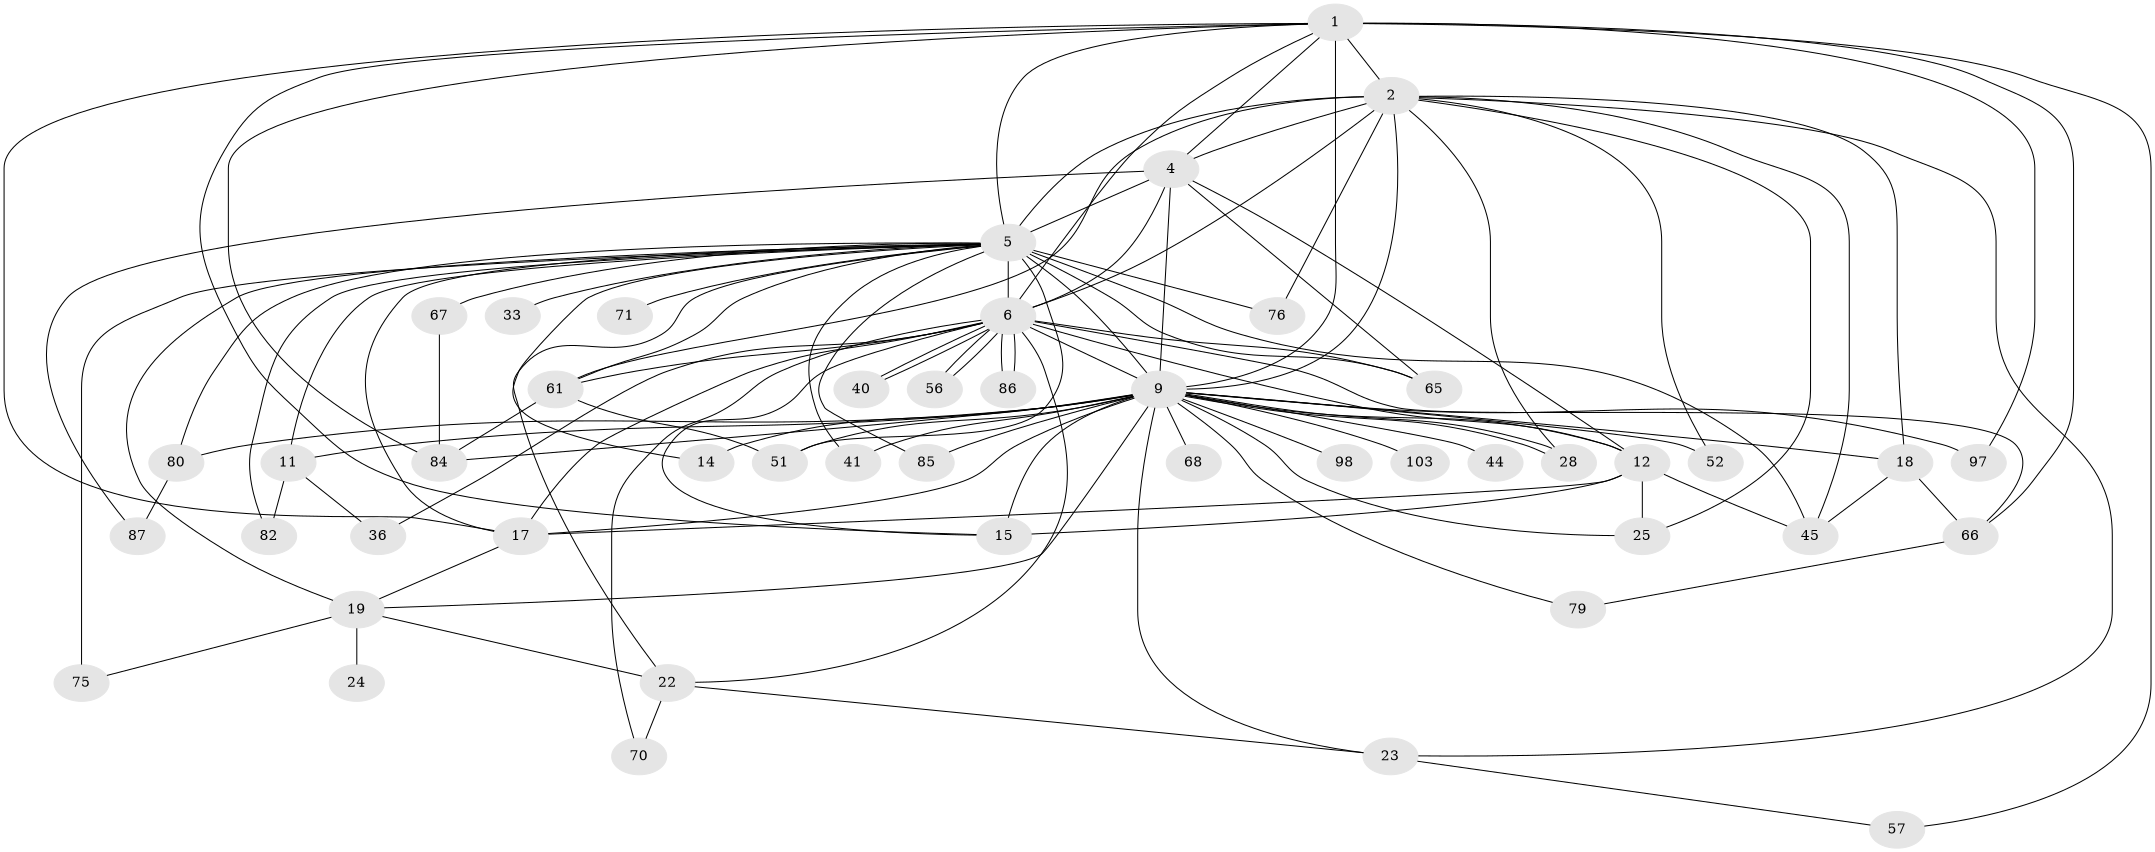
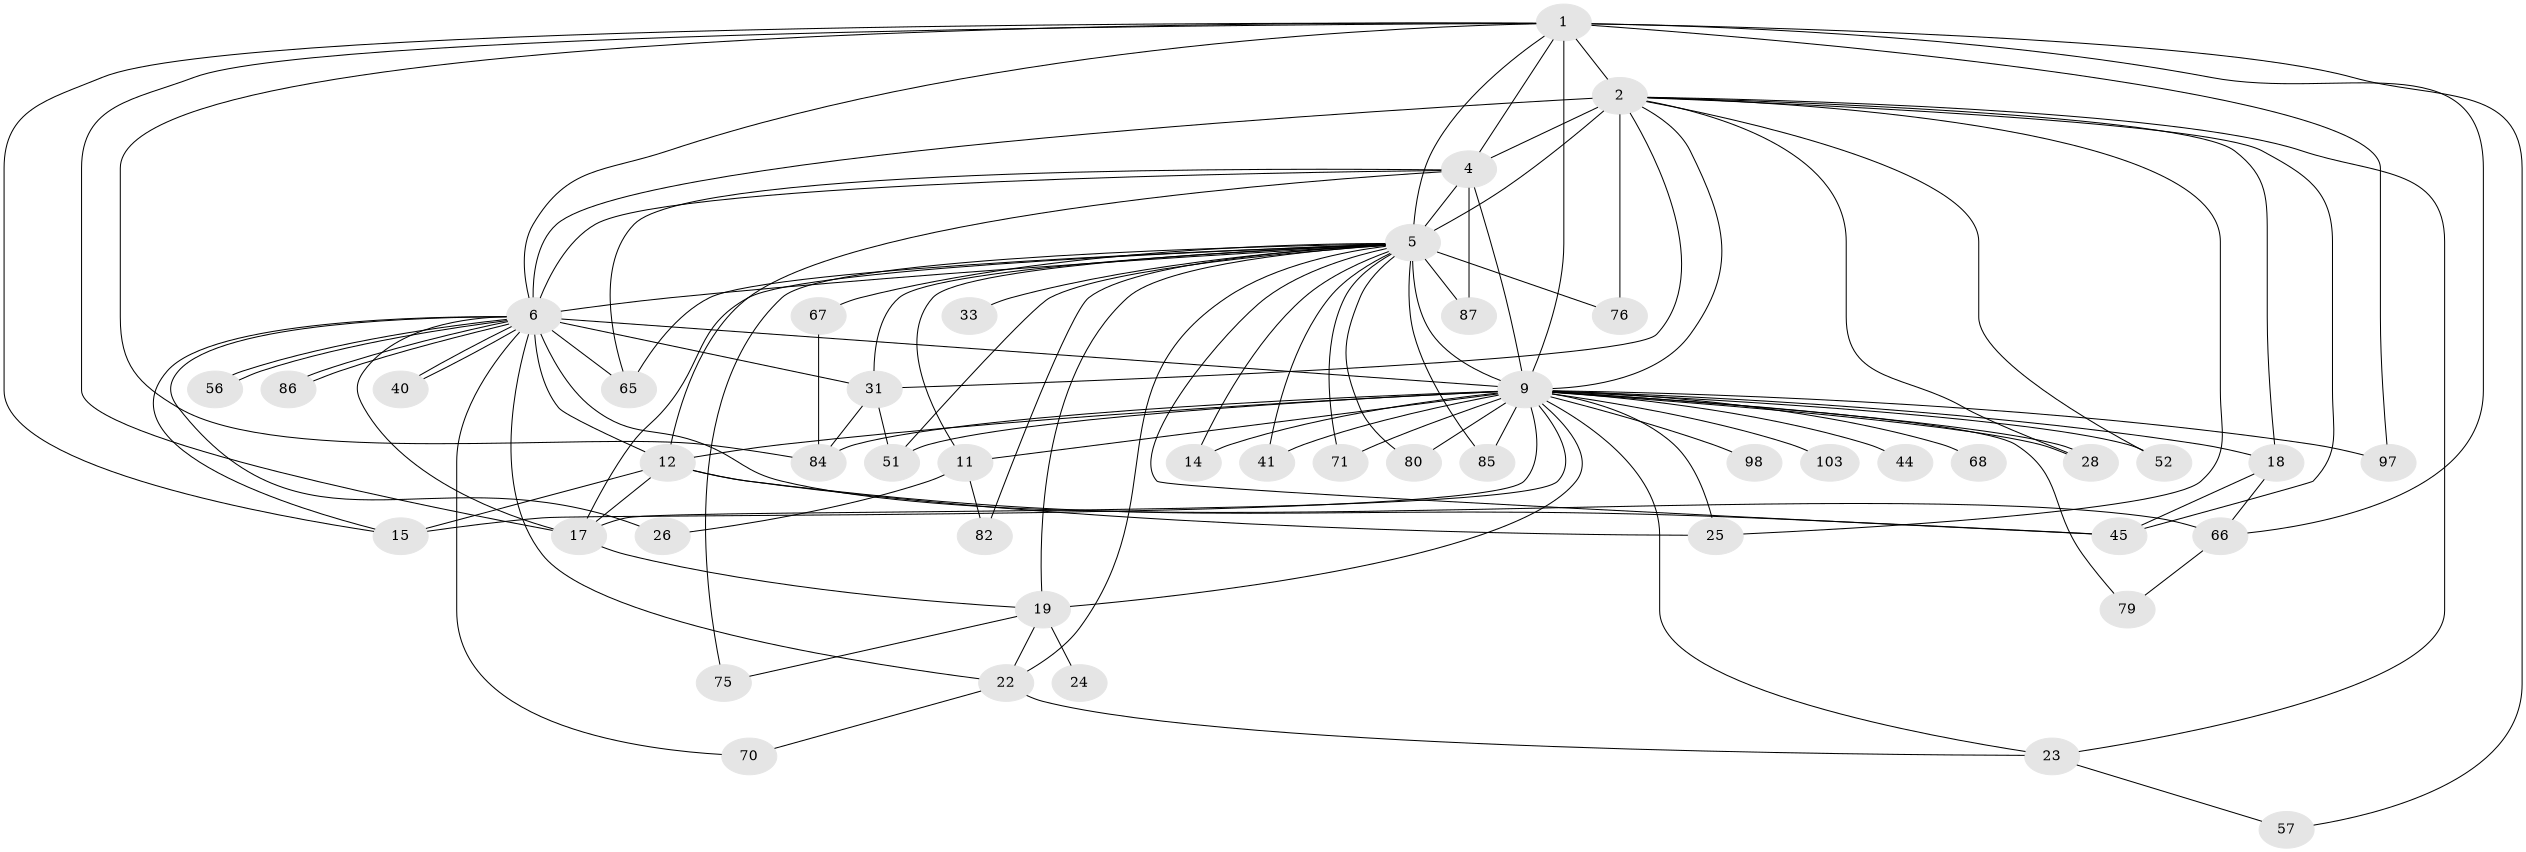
node "61": label "61" -> "31"
edge "9" -- "71": added
edge "80" -- "87": now "5" -- "87"
node "36": label "36" -> "26"
